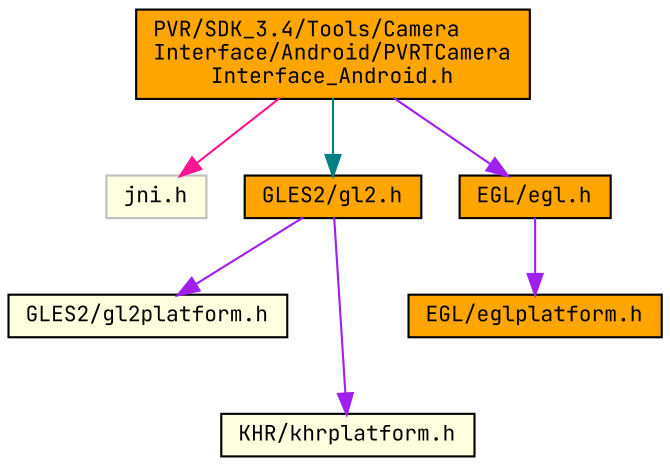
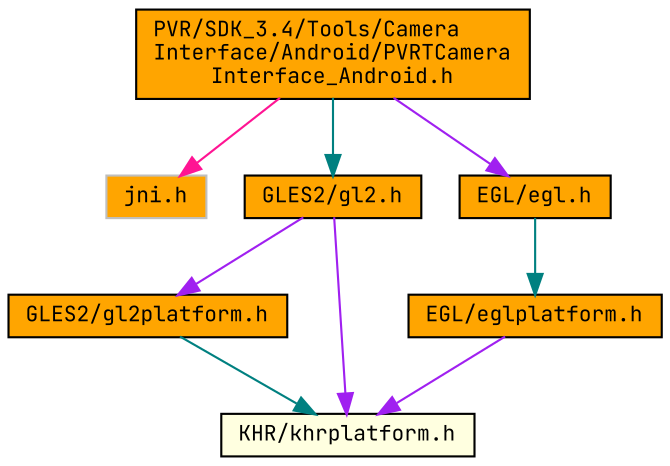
node "jni.h": fillcolor lightyellow -> orange
edge "EGL/egl.h" -> "EGL/eglplatform.h": color purple -> teal
node "GLES2/gl2platform.h": fillcolor lightyellow -> orange
edge "GLES2/gl2platform.h" -> "KHR/khrplatform.h": added
edge "EGL/eglplatform.h" -> "KHR/khrplatform.h": added
